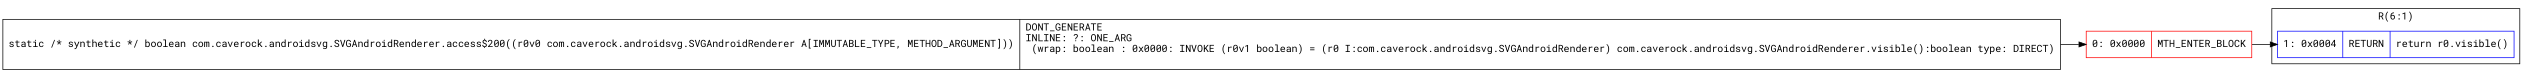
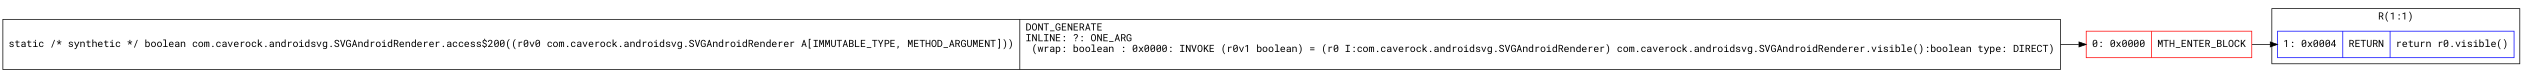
cluster "R(6:1)": label "R(6:1)" -> "R(1:1)"
